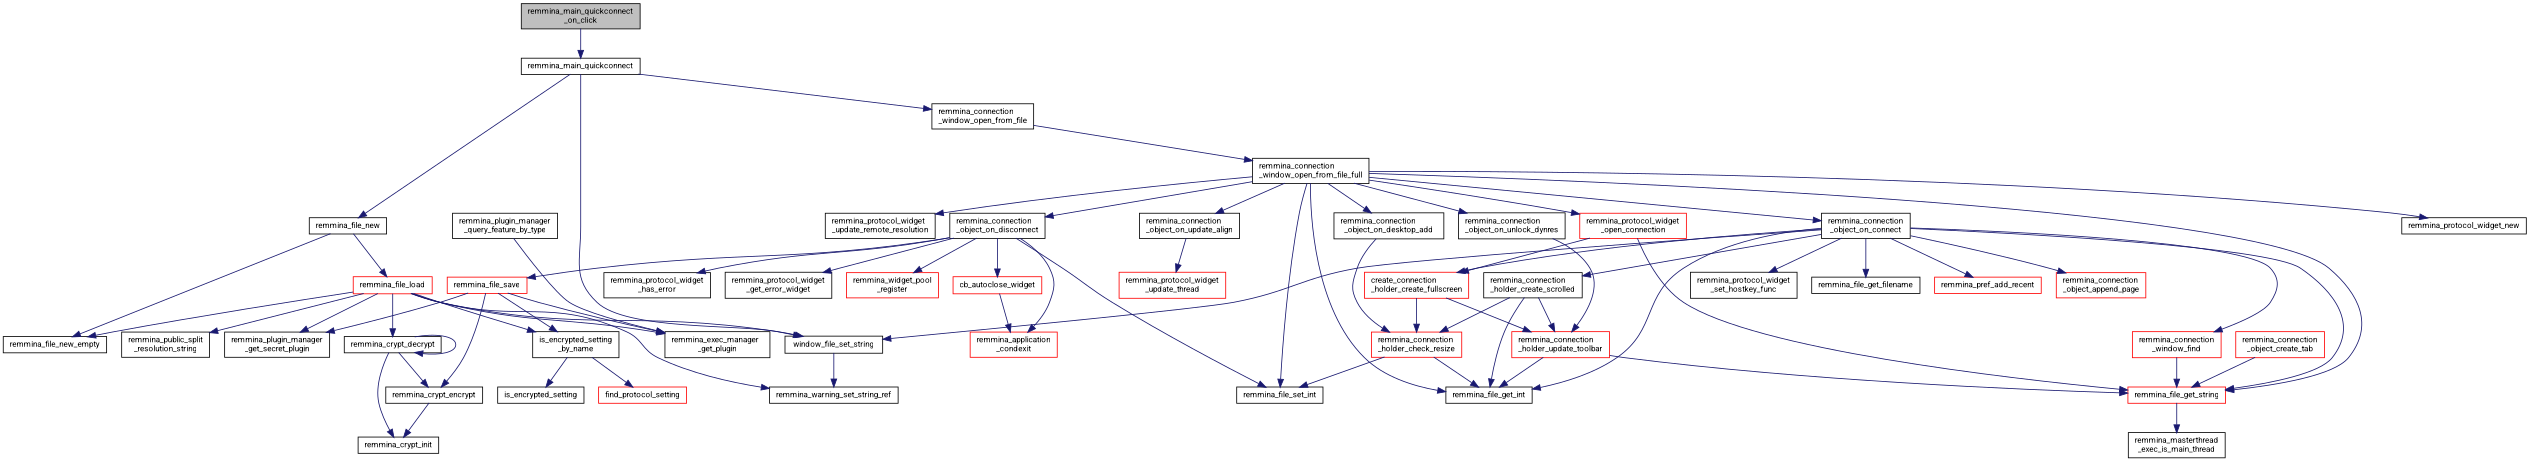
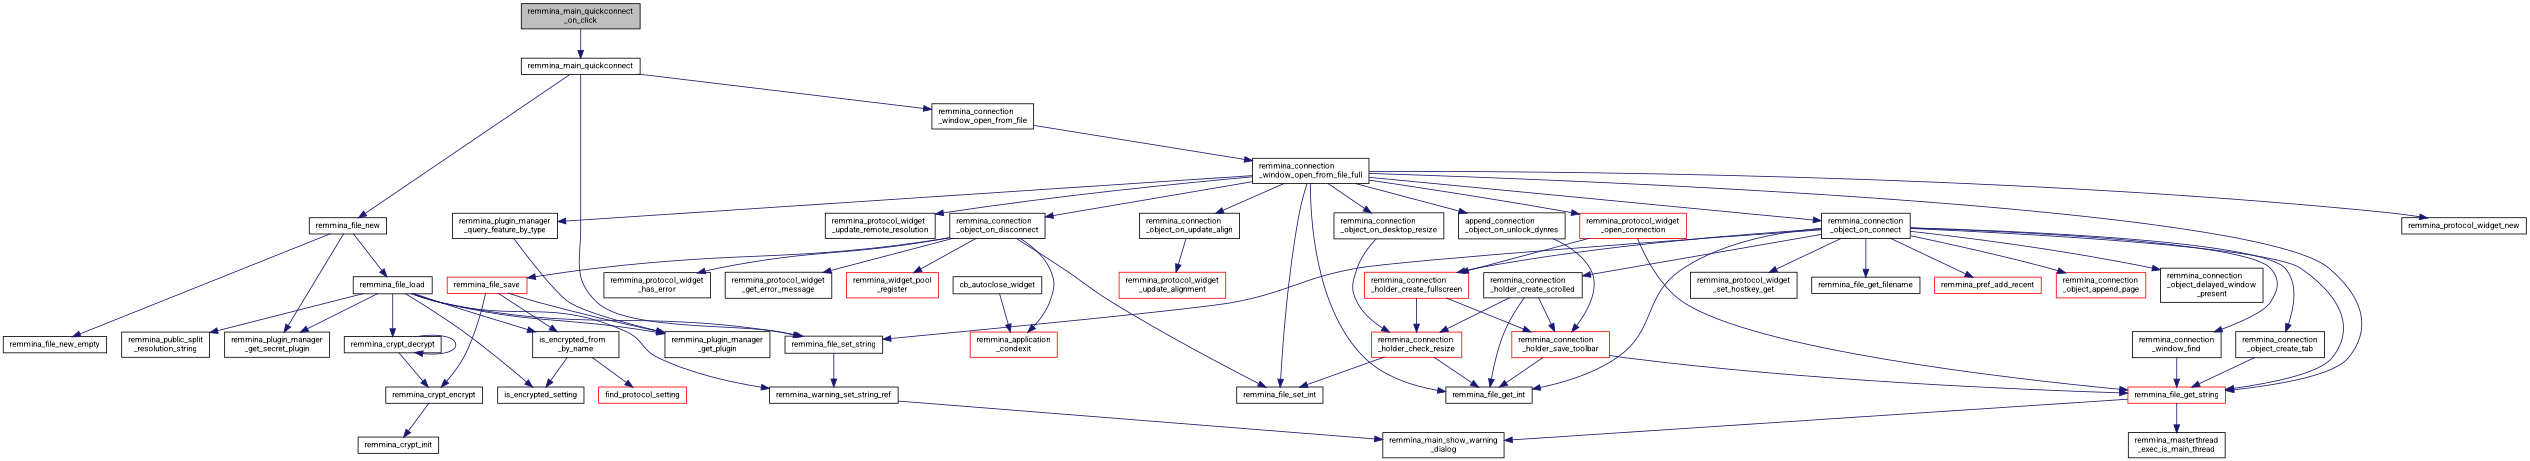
edge "remmina_connection _window_open_from_file_full" -> "remmina_plugin_manager _query_feature_by_type": added
node "remmina_connection _object_on_desktop_add": label "remmina_connection _object_on_desktop_add" -> "remmina_connection _object_on_desktop_resize"
node "remmina_connection _object_on_unlock_dynres": label "remmina_connection _object_on_unlock_dynres" -> "append_connection _object_on_unlock_dynres"
edge "remmina_connection _object_on_connect" -> "remmina_connection _object_create_tab": added
edge "remmina_connection _object_on_disconnect" -> "cb_autoclose_widget": removed
node "remmina_file_load": color red -> black
node "remmina_protocol_widget _get_error_widget": label "remmina_protocol_widget _get_error_widget" -> "remmina_protocol_widget _get_error_message"
node "cb_autoclose_widget": color red -> black
node "remmina_protocol_widget _update_thread": label "remmina_protocol_widget _update_thread" -> "remmina_protocol_widget _update_alignment"
node "create_connection _holder_create_fullscreen": label "create_connection _holder_create_fullscreen" -> "remmina_connection _holder_create_fullscreen"
node "remmina_protocol_widget _set_hostkey_func": label "remmina_protocol_widget _set_hostkey_func" -> "remmina_protocol_widget _set_hostkey_get"
node "remmina_connection _object_delayed_window _present": added
edge "remmina_file_load" -> "remmina_file_new_empty": now "remmina_file_load" -> "is_encrypted_setting"
edge "remmina_file_save" -> "remmina_plugin_manager _get_secret_plugin": now "remmina_file_new" -> "remmina_plugin_manager _get_secret_plugin"
node "is_encrypted_setting _by_name": label "is_encrypted_setting _by_name" -> "is_encrypted_from _by_name"
node "remmina_exec_manager _get_plugin": label "remmina_exec_manager _get_plugin" -> "remmina_plugin_manager _get_plugin"
node "window_file_set_string": label "window_file_set_string" -> "remmina_file_set_string"
node "remmina_connection _holder_update_toolbar": label "remmina_connection _holder_update_toolbar" -> "remmina_connection _holder_save_toolbar"
node "remmina_connection _window_find": color red -> black
node "remmina_connection _object_create_tab": color red -> black
edge "remmina_crypt_decrypt" -> "remmina_crypt_init": removed
node "remmina_main_show_warning _dialog": added
